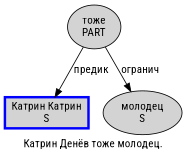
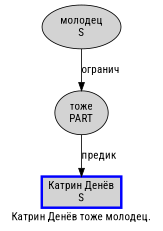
edge "тоже PART" -> "молодец S": reversed
node "Катрин Катрин S": label "Катрин Катрин S" -> "Катрин Денёв S"
